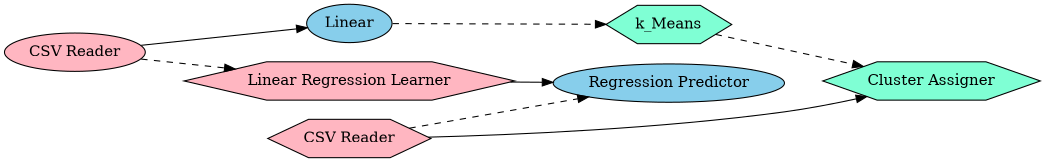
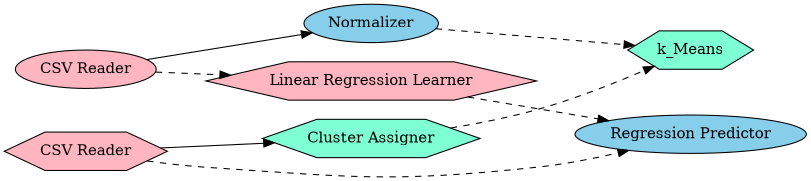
node "Linear": label "Linear" -> "Normalizer"
edge "k_Means" -> "Cluster Assigner": reversed
edge "Linear Regression Learner" -> "Regression Predictor": style solid -> dashed
